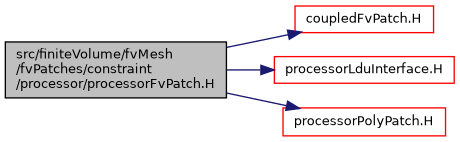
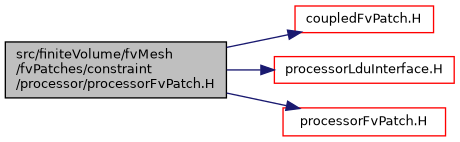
node "processorPolyPatch.H": label "processorPolyPatch.H" -> "processorFvPatch.H"
